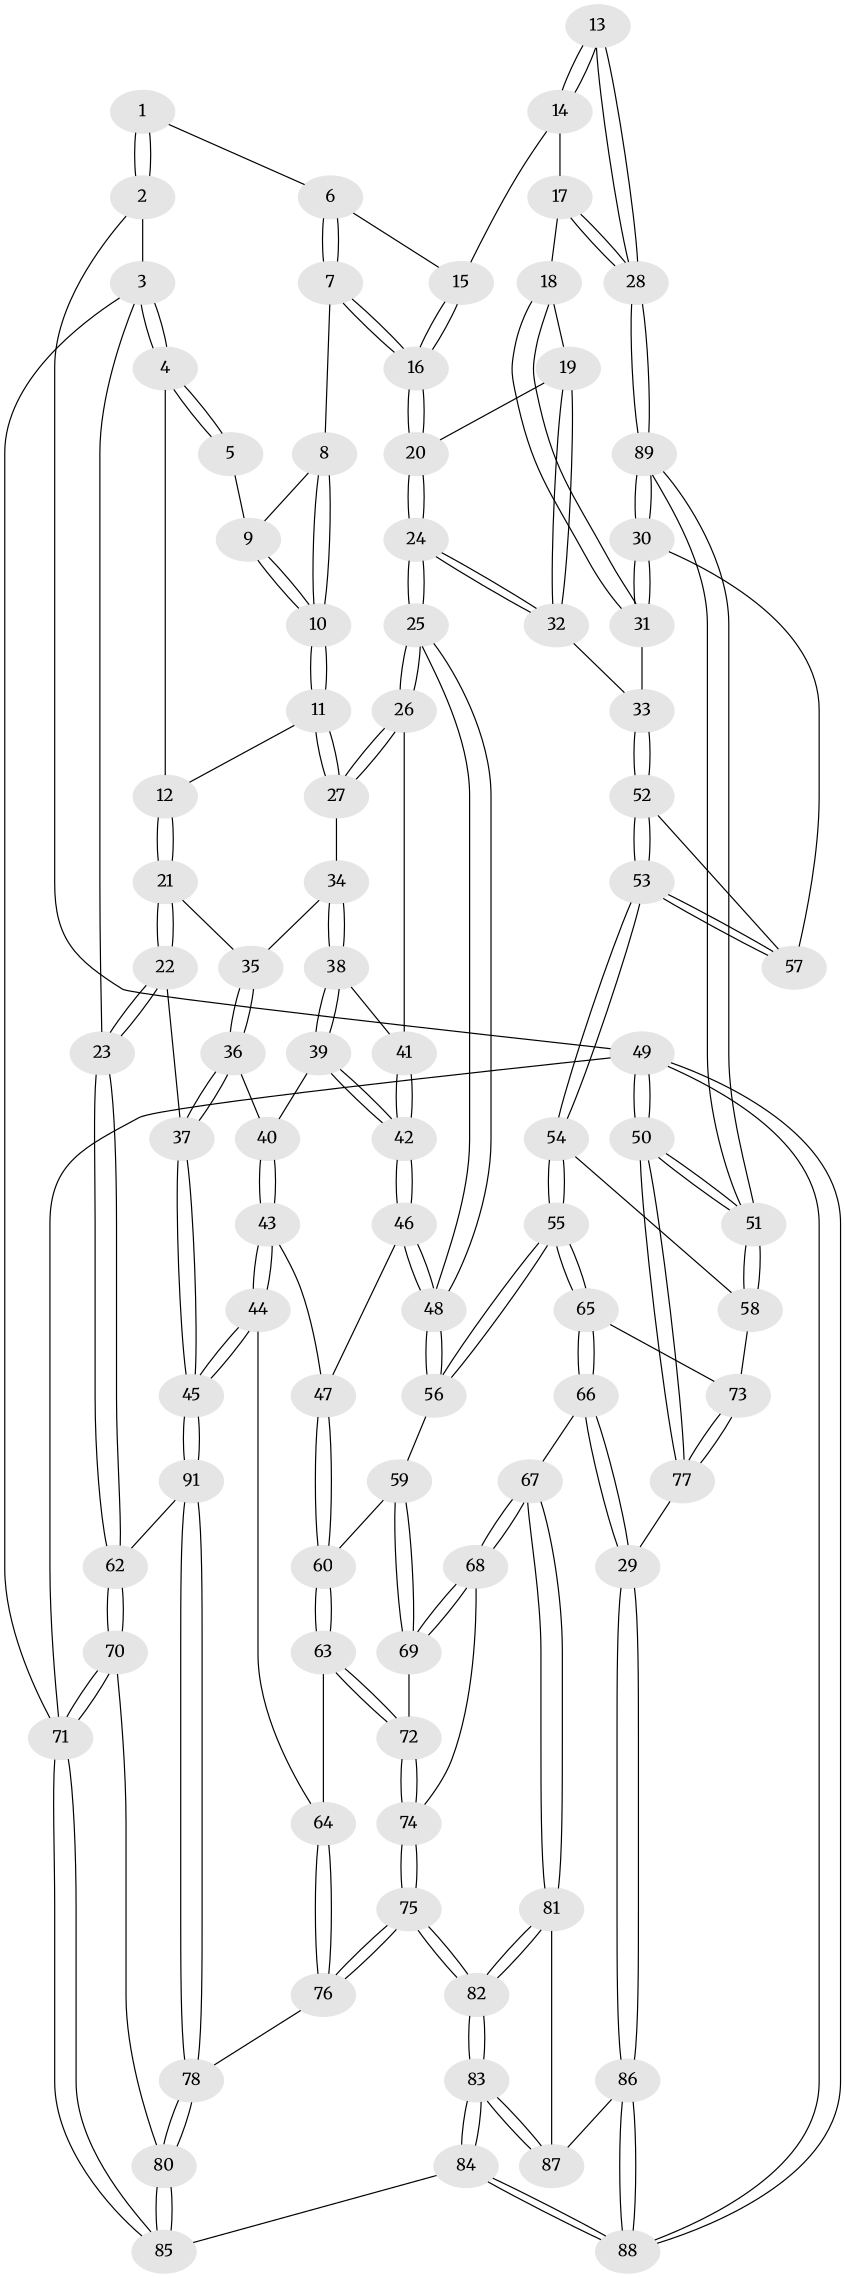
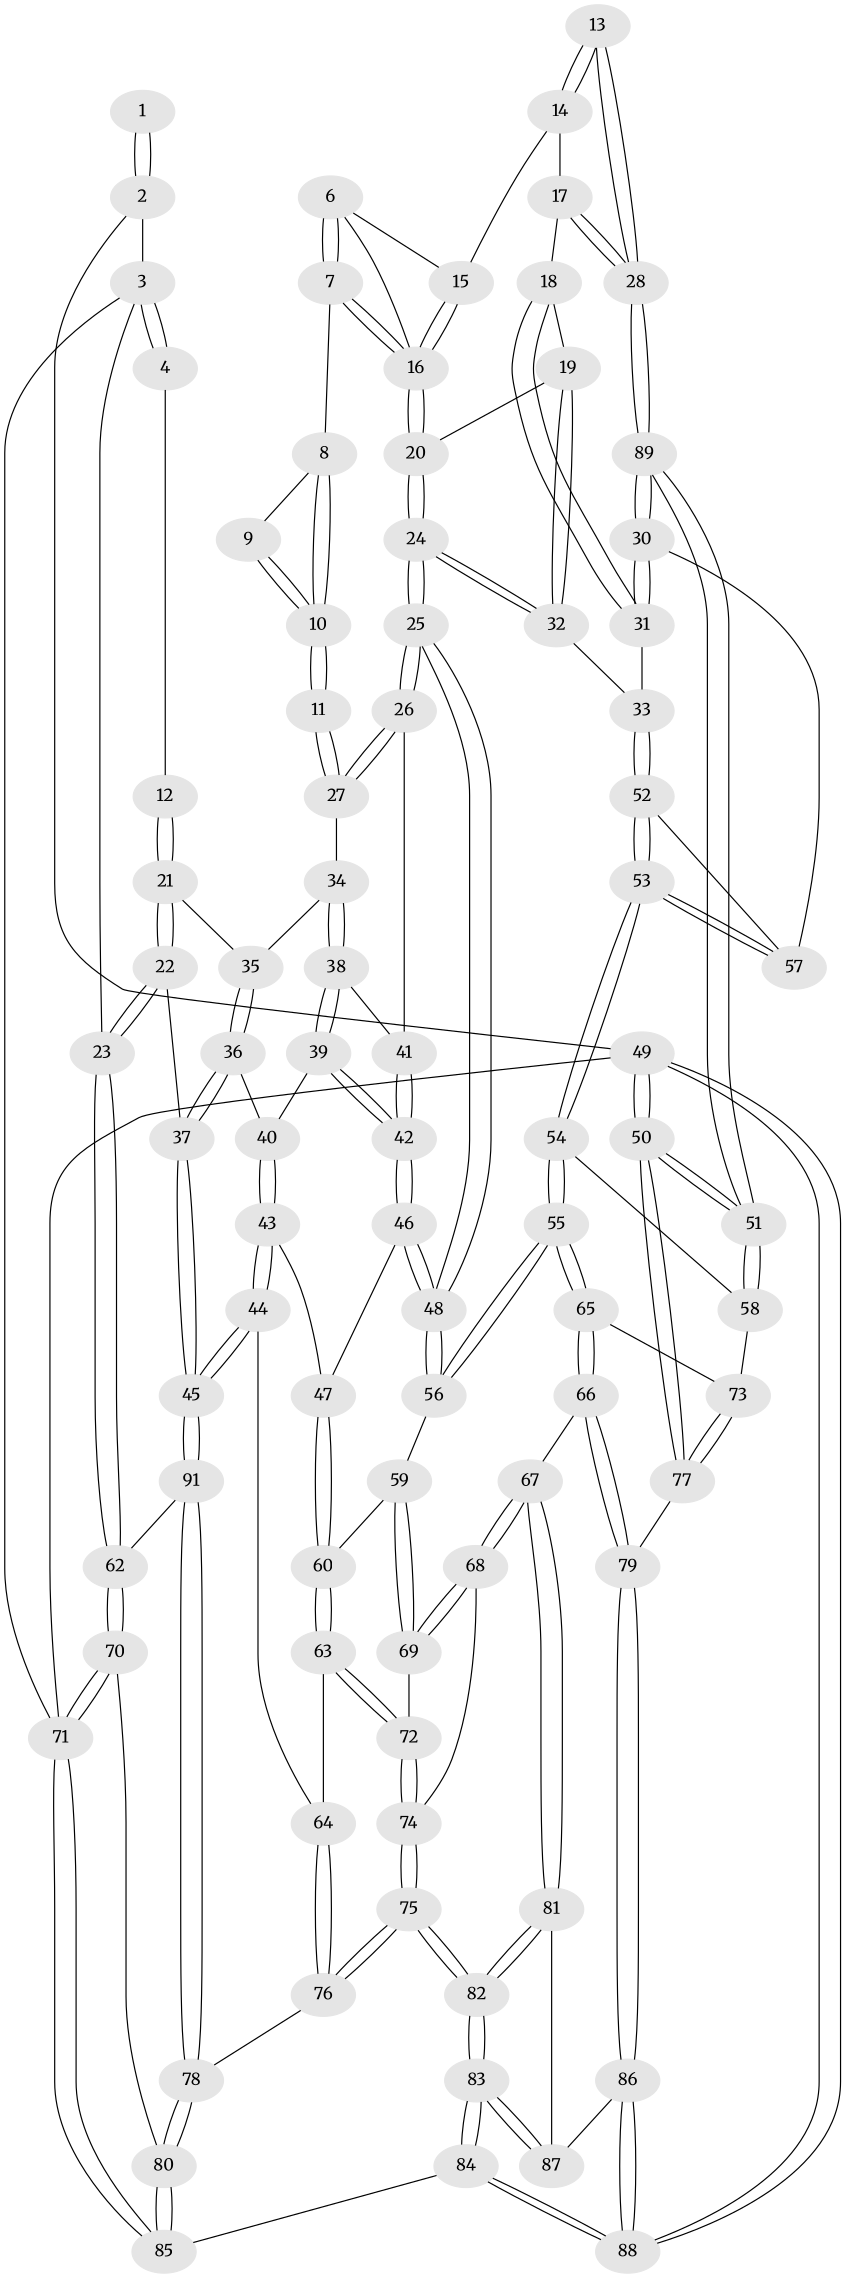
edge "1" -- "6": now "16" -- "6"
node "5": removed
edge "11" -- "12": removed
node "29": label "29" -> "79"
